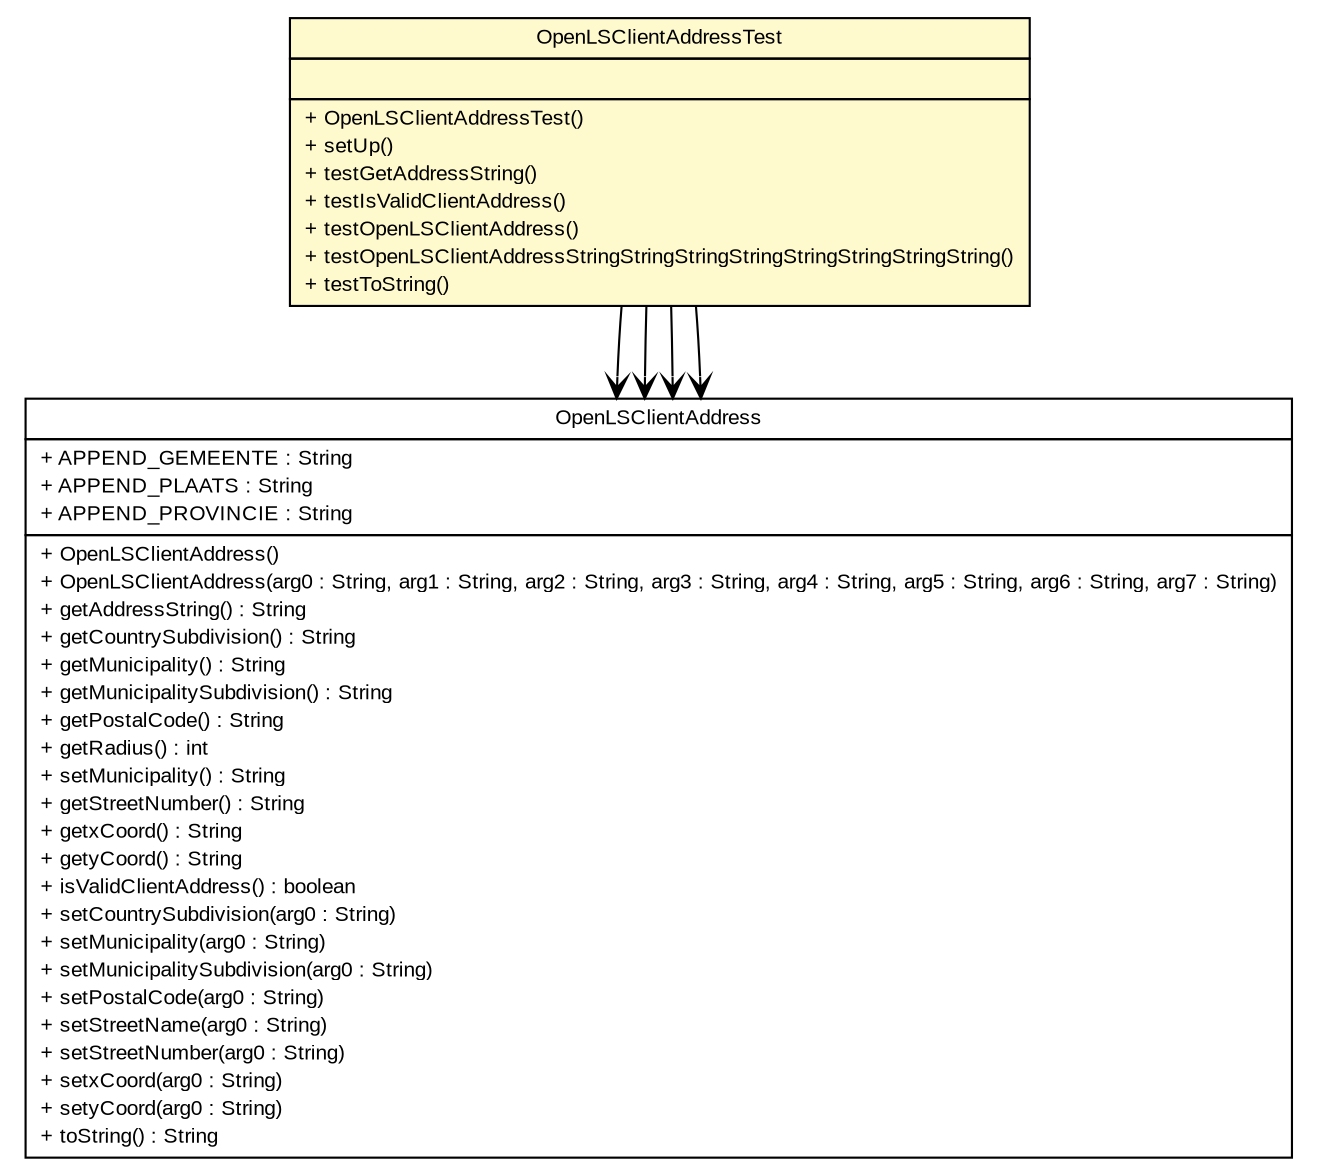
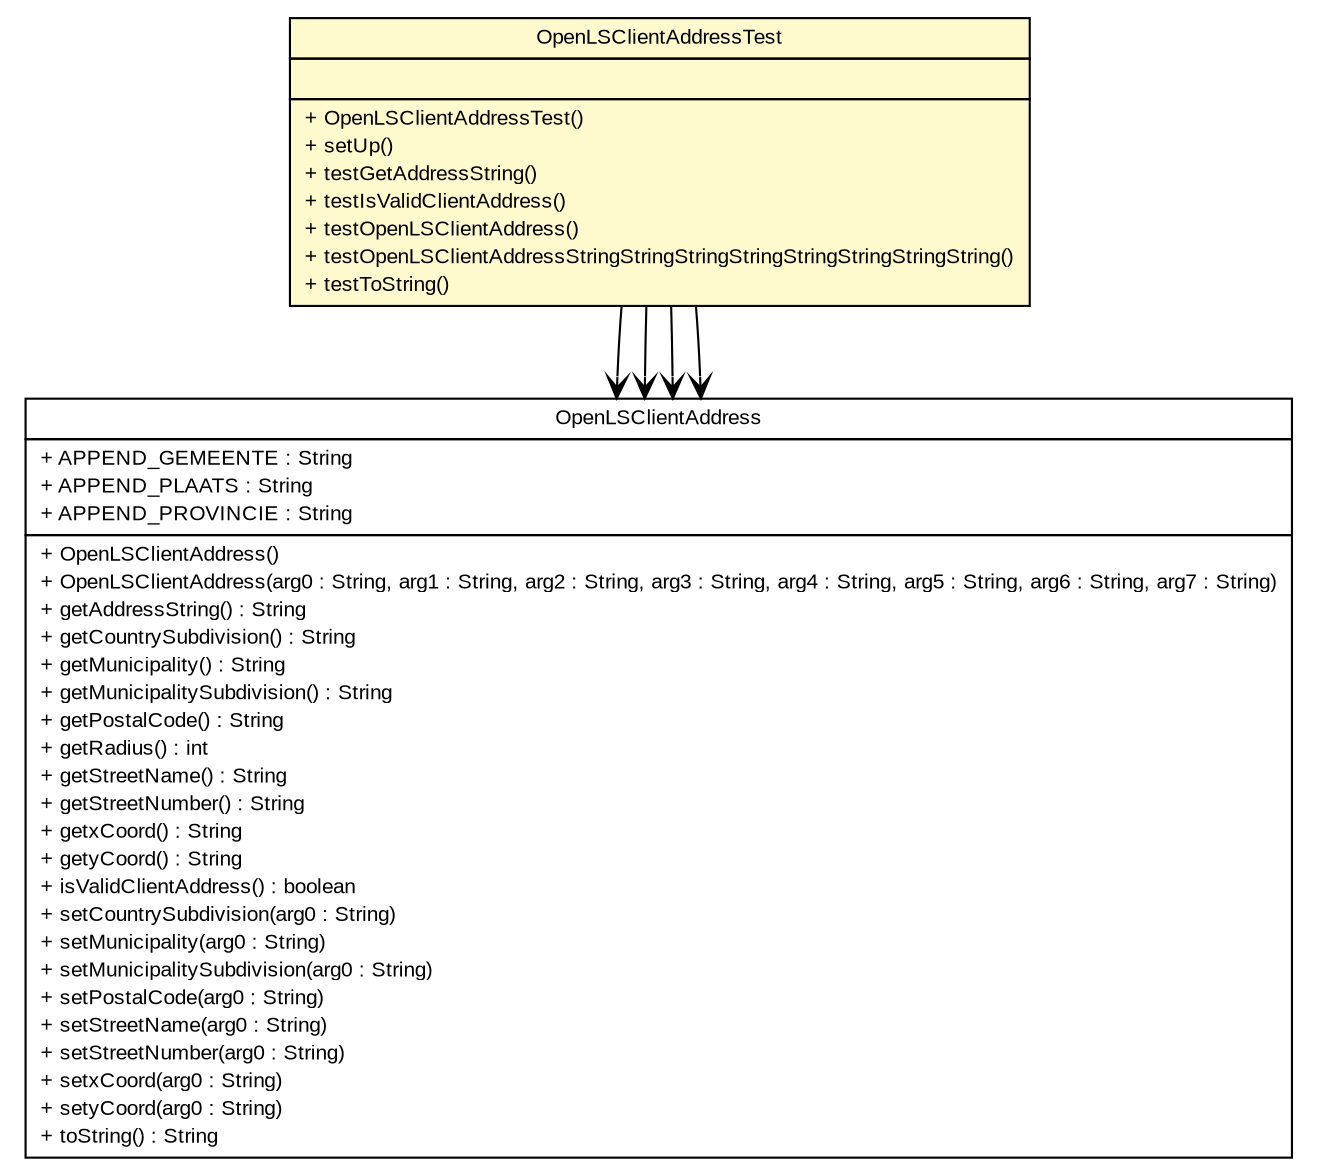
node "OpenLSClientAddress": text "+ setMunicipality() : String" -> "+ getStreetName() : String"
